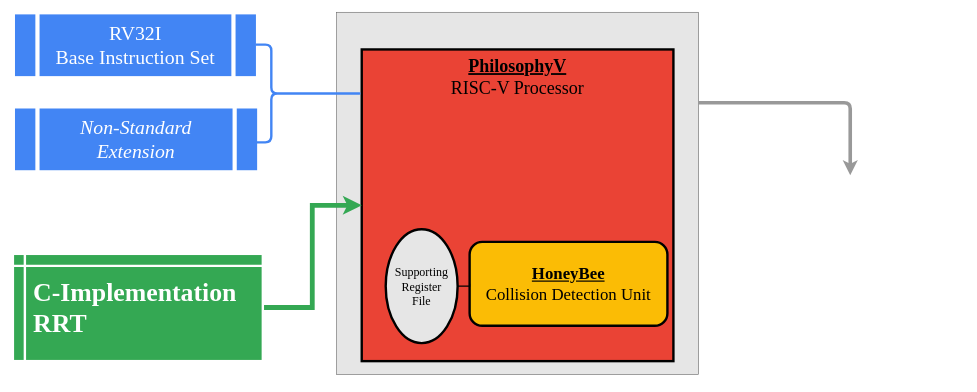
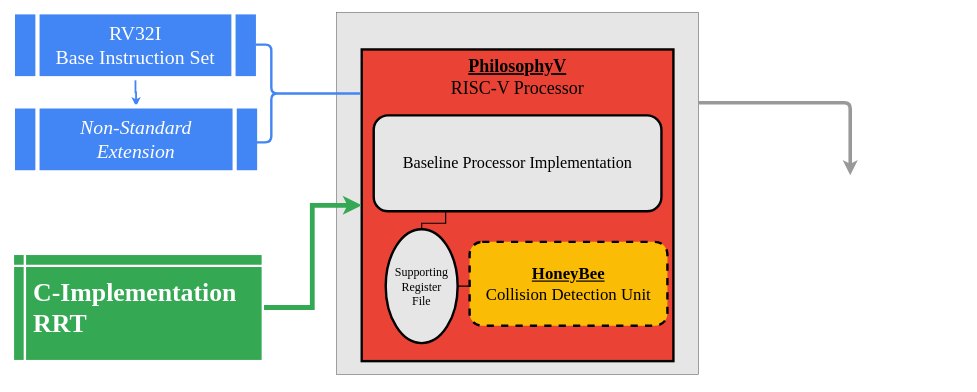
edge "RV32I Base Instruction Set" -> "Non-Standard Extension": added
node "Baseline Processor Implementation": added
edge "Baseline Processor Implementation" -- "Supporting Register File": added
node "HoneyBee Collision Detection Unit": style solid -> dashed
